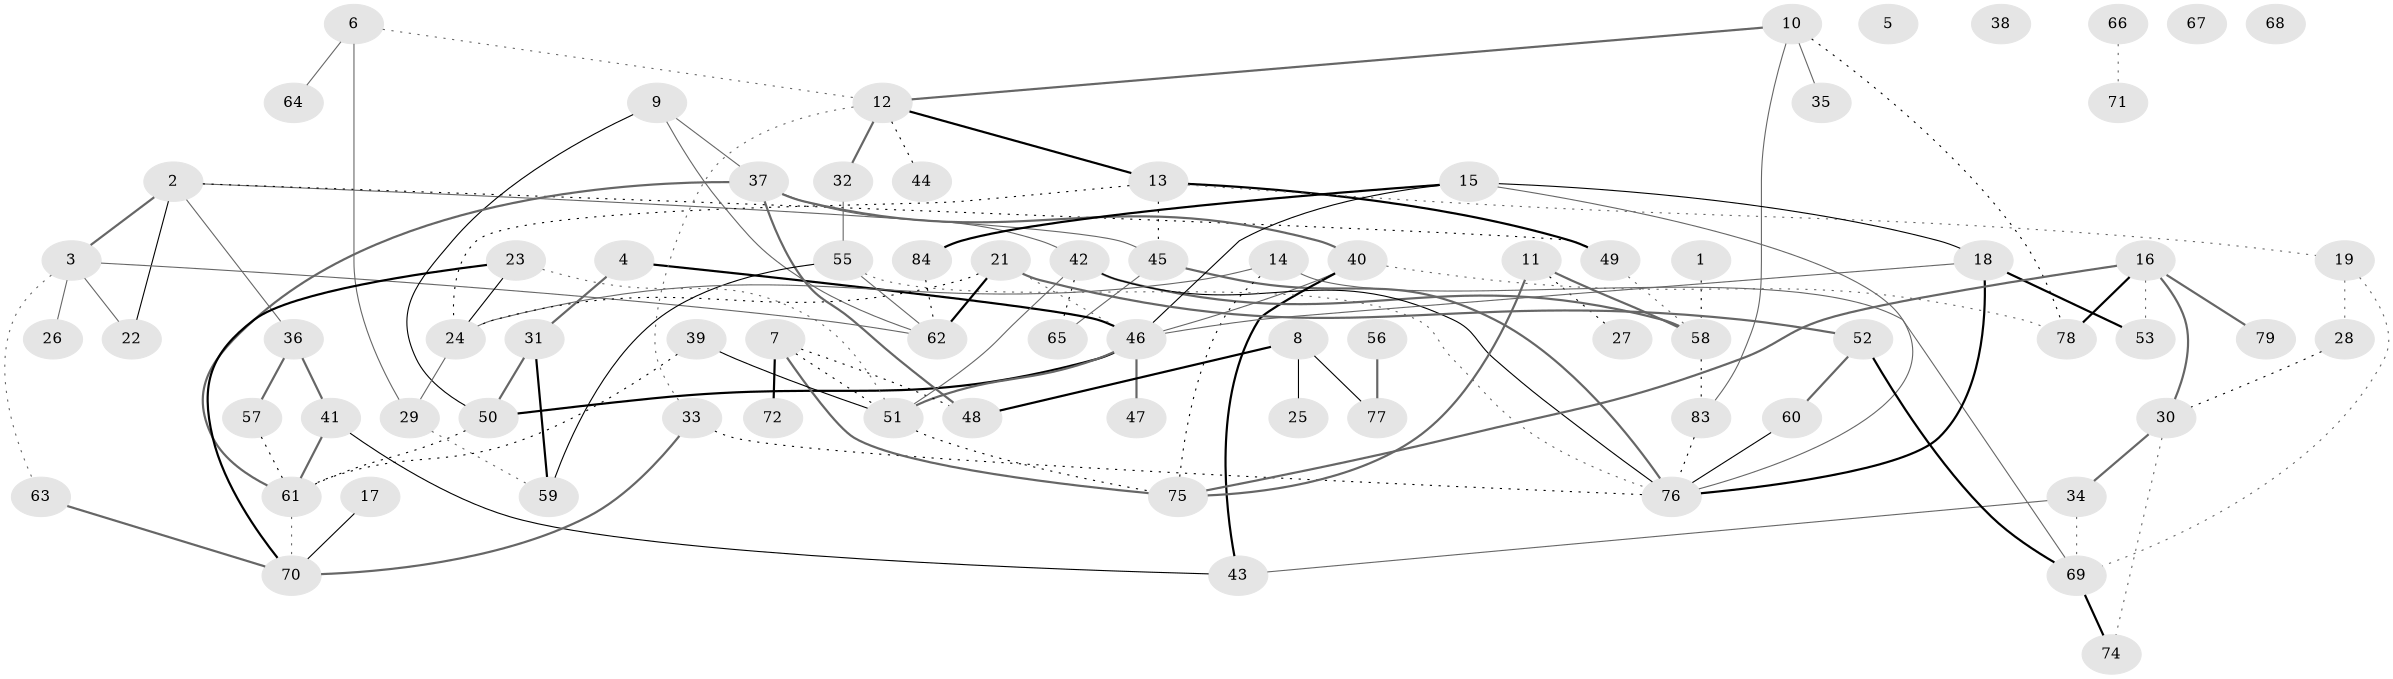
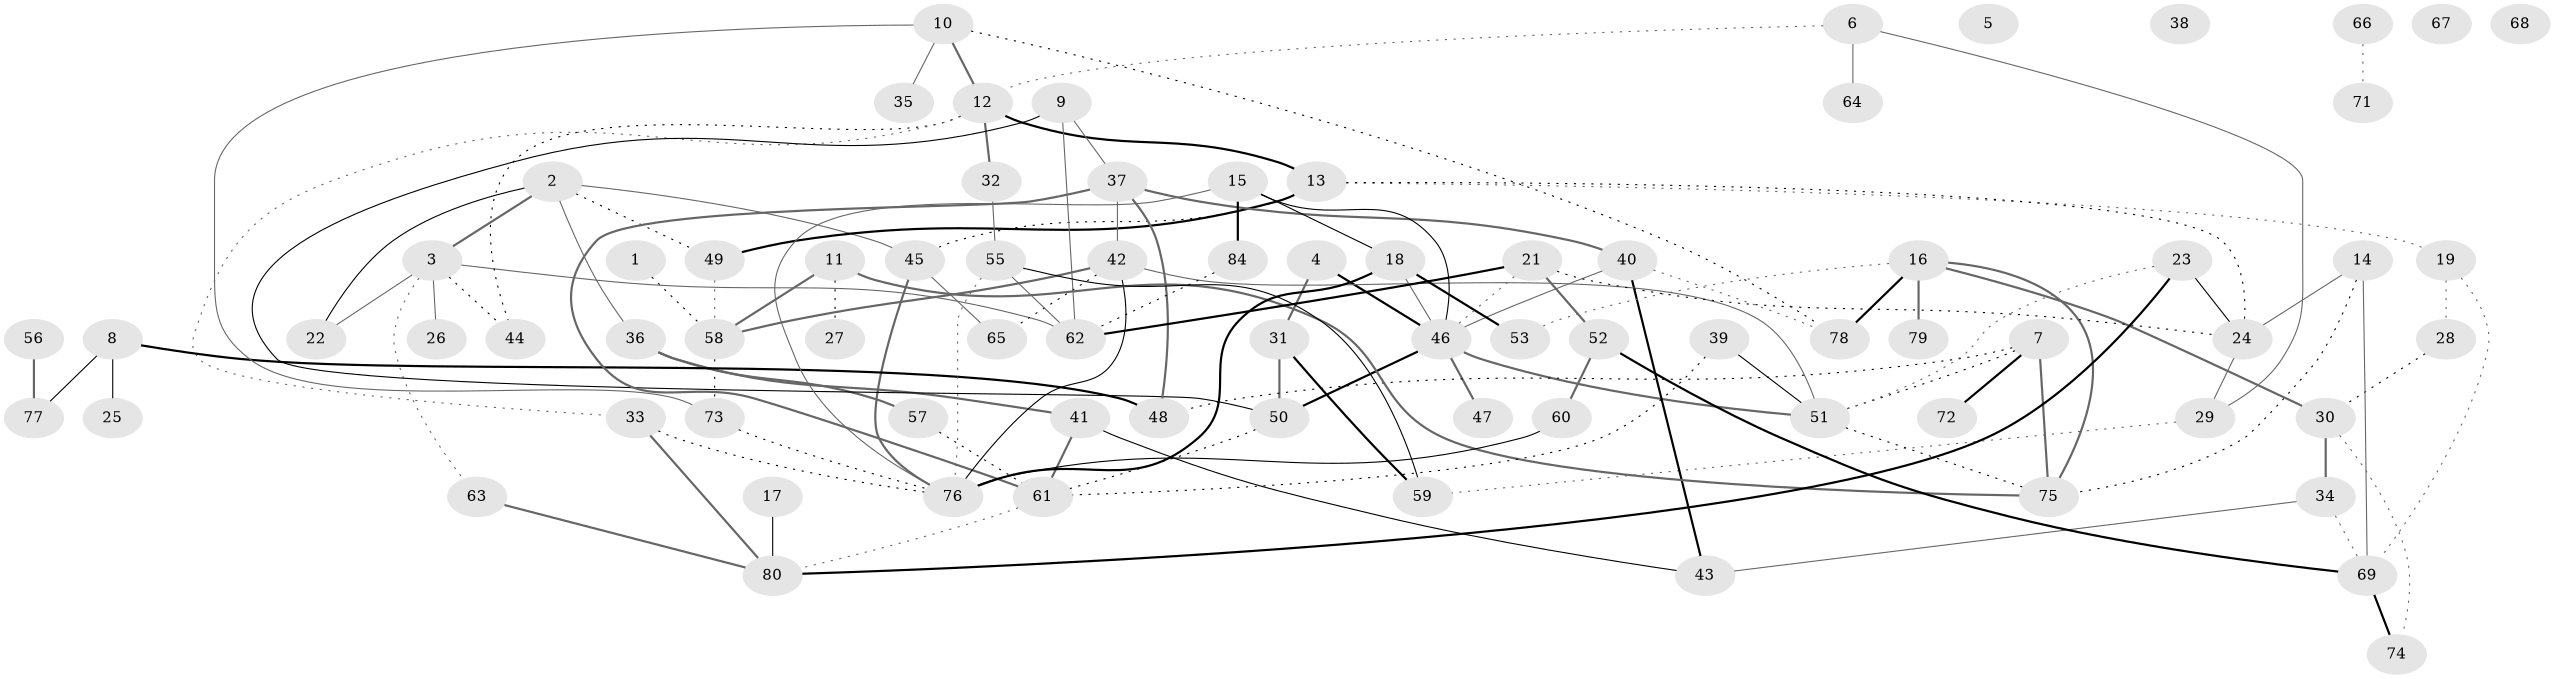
edge "3" -- "44": added
node "83": label "83" -> "73"
node "70": label "70" -> "80"
